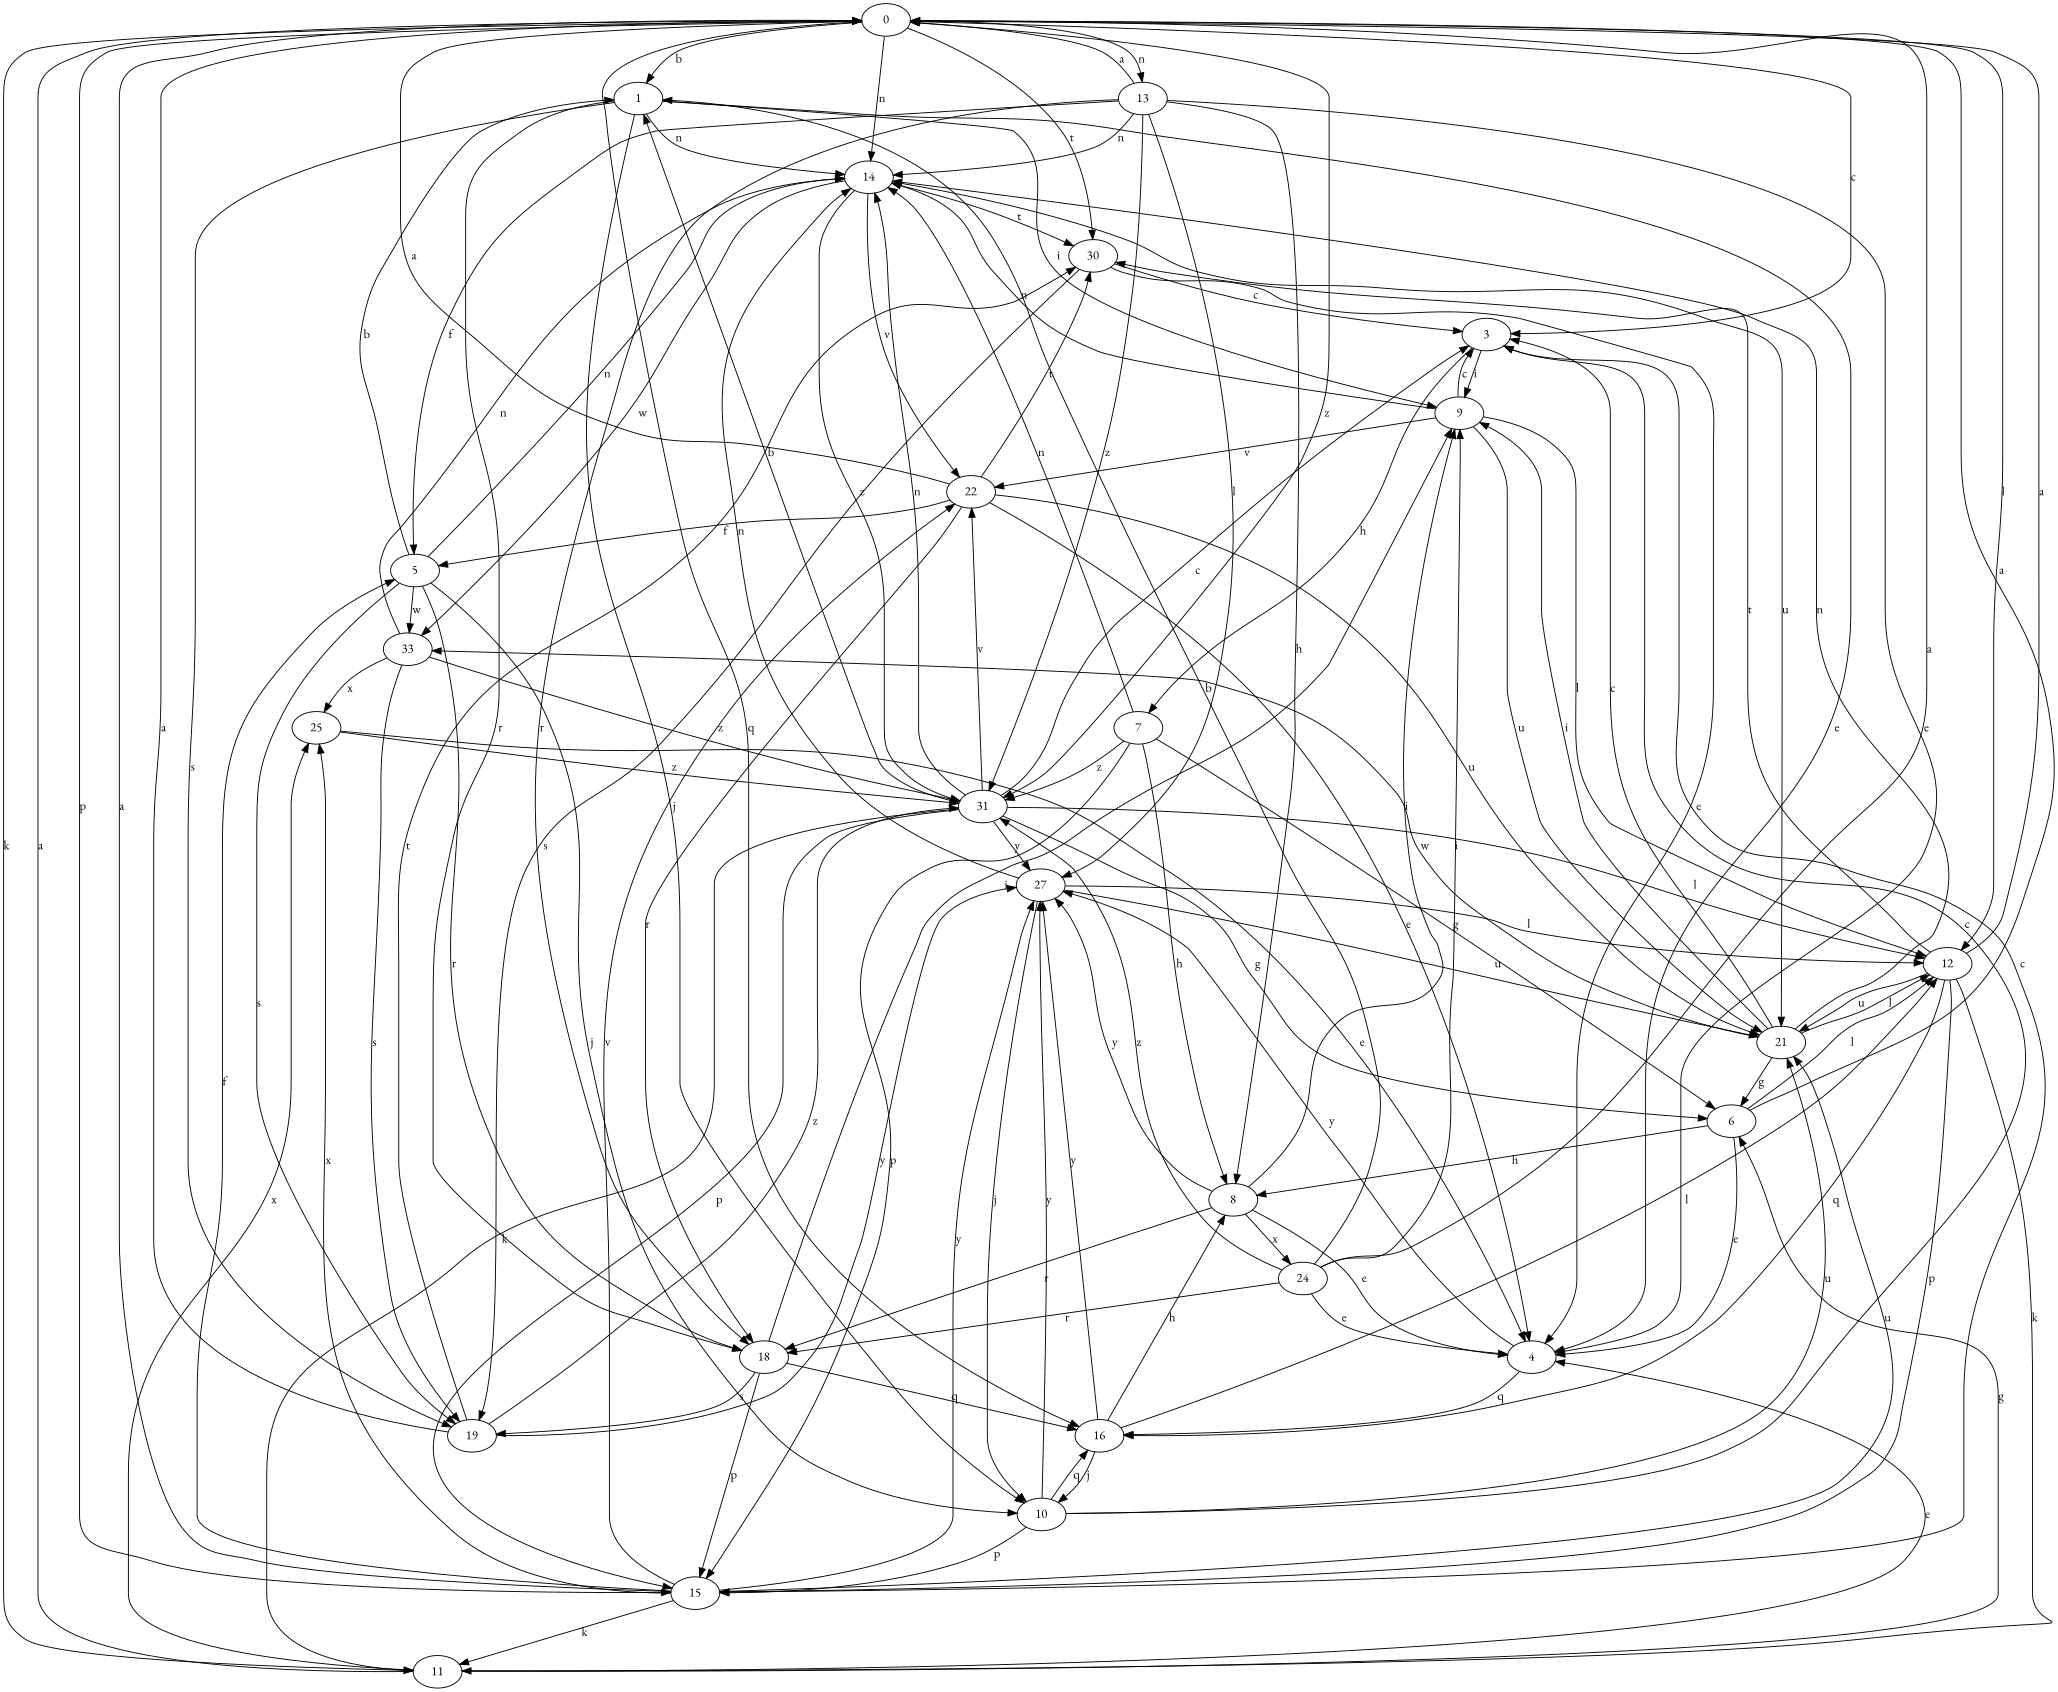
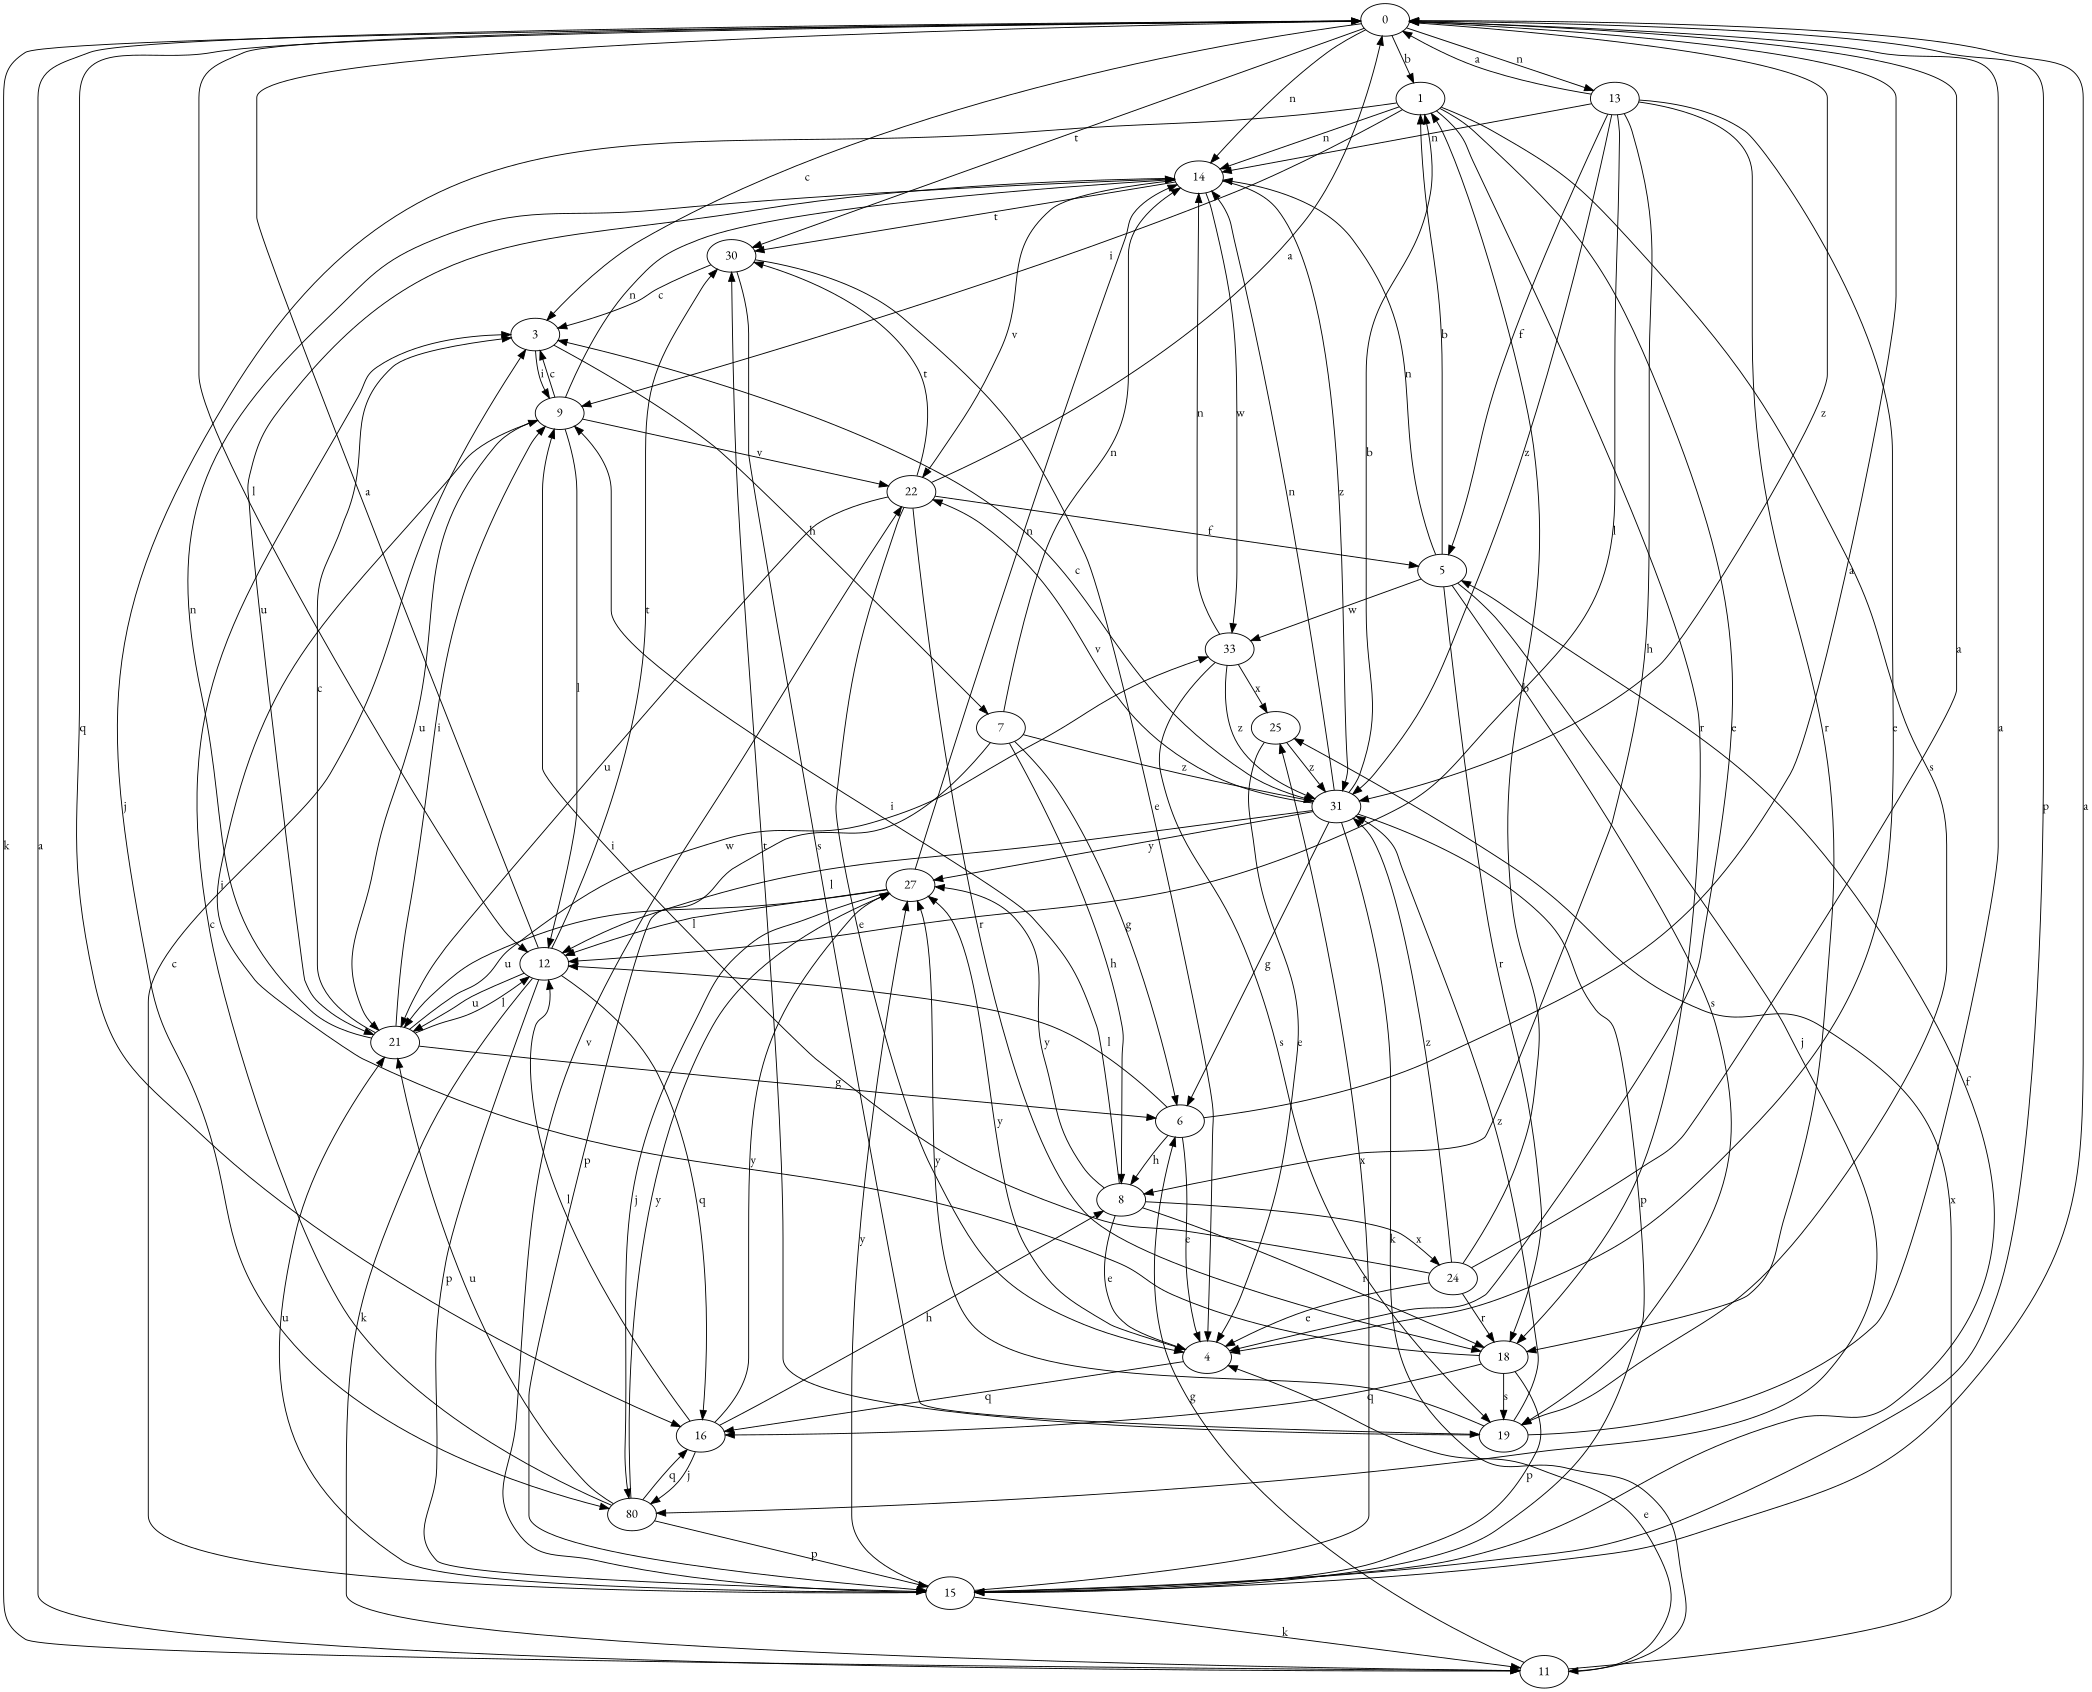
edge "13" -> "27": now "13" -> "12"
node "10": label "10" -> "80"
